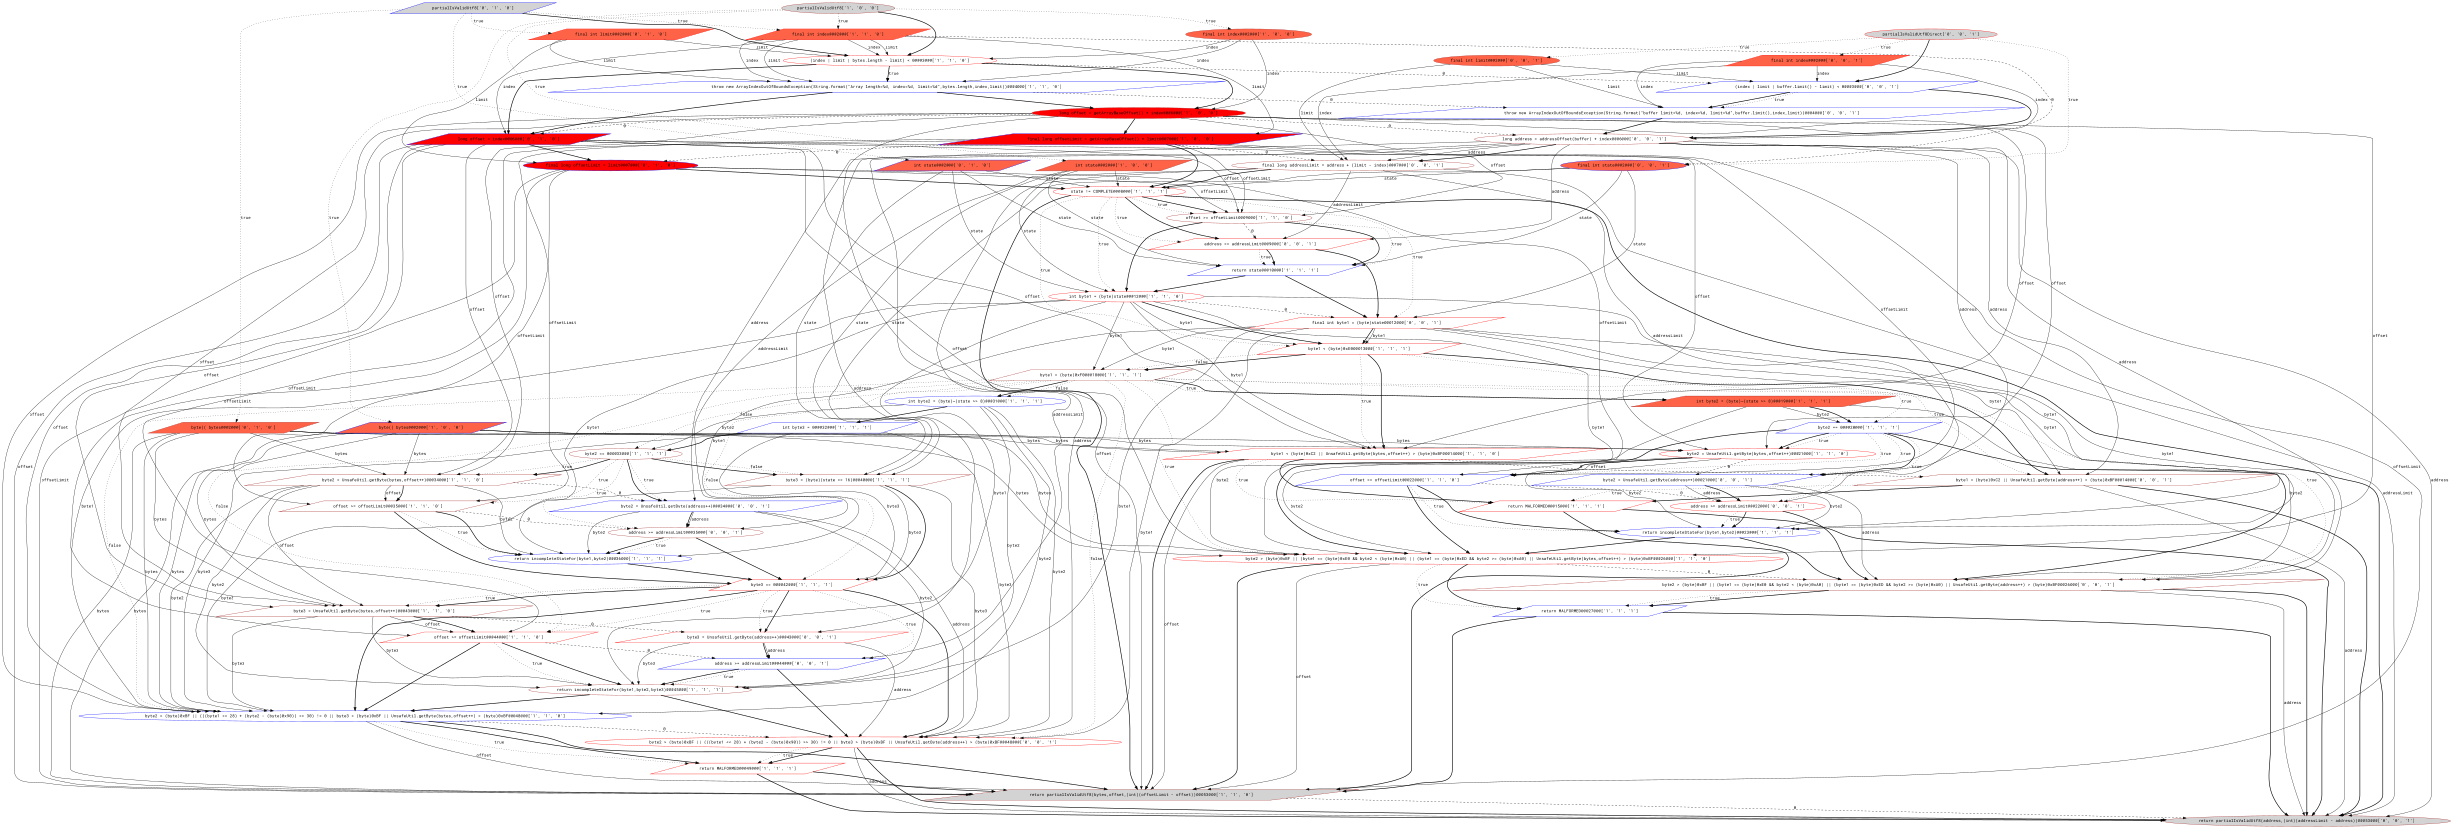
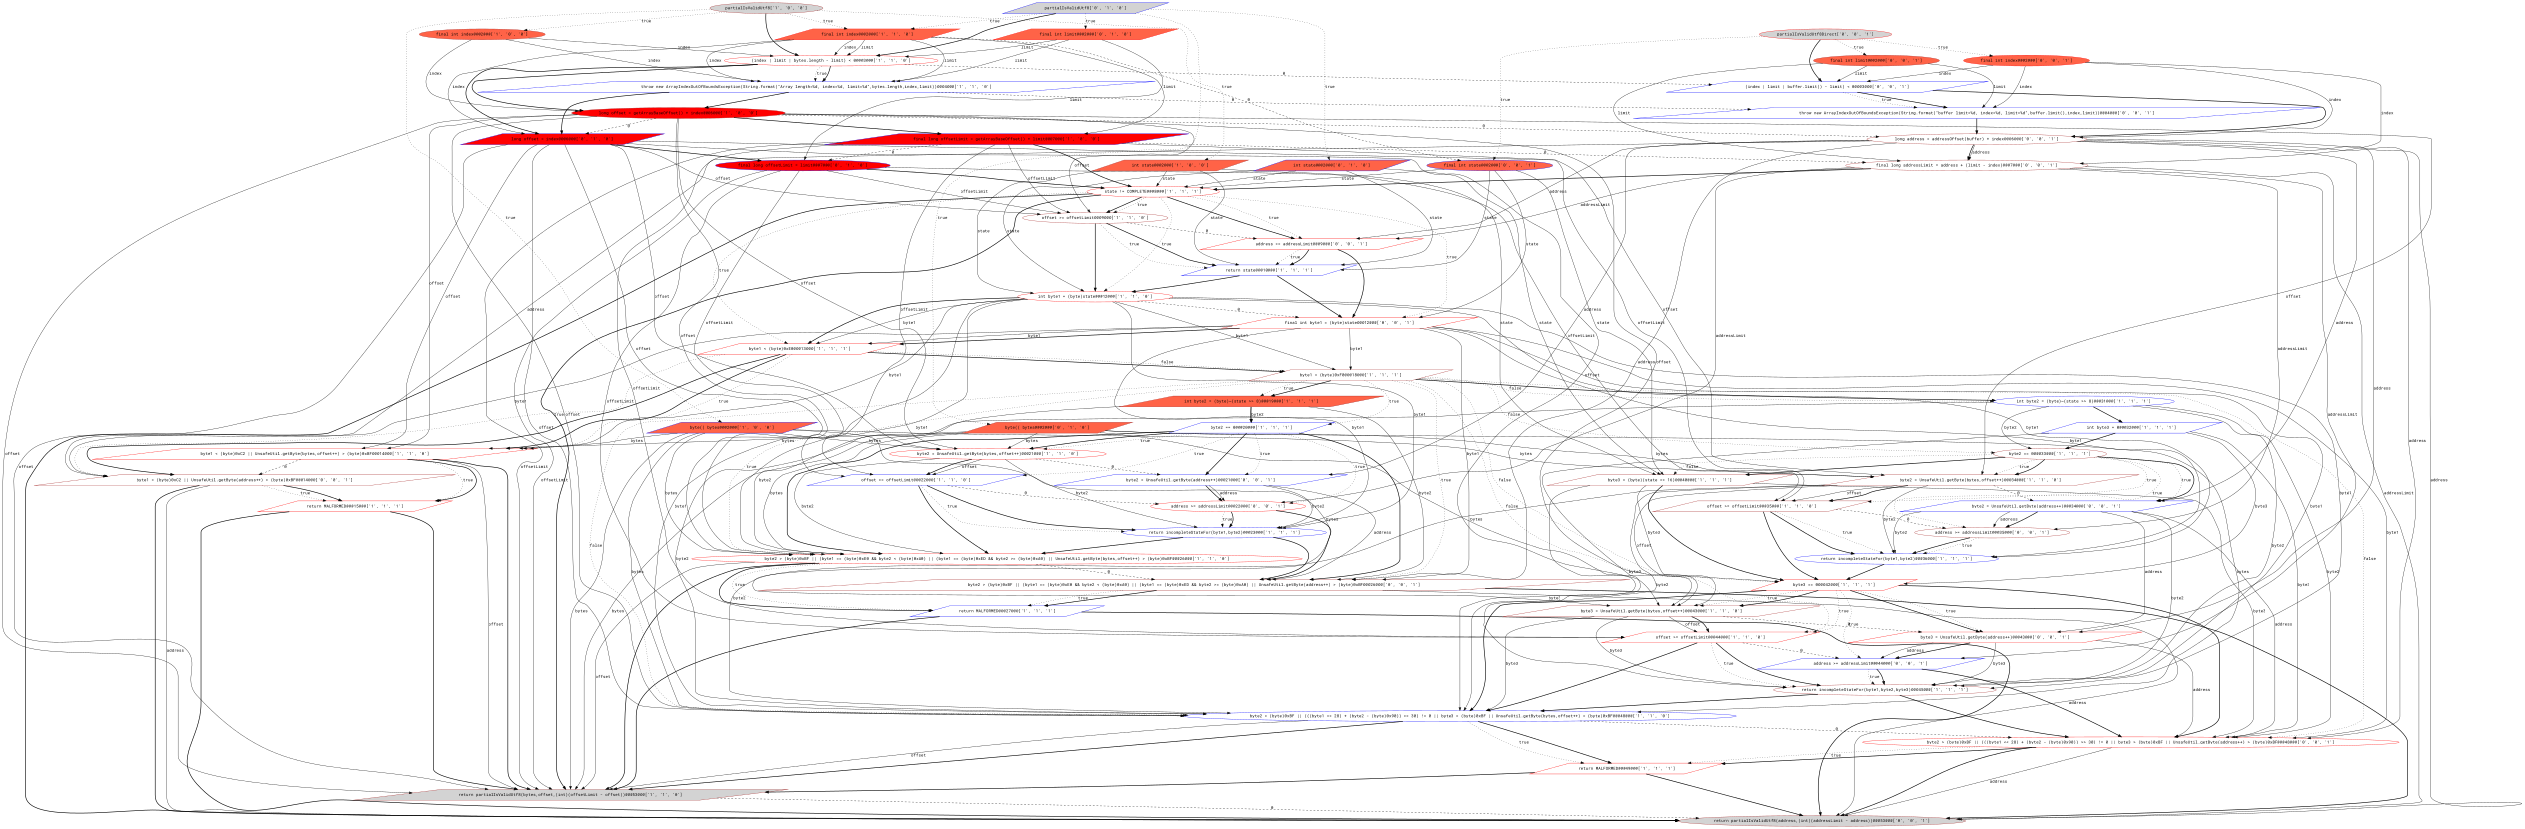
node "final int index@@@2@@@['0', '0', '1']": shape parallelogram -> ellipse
edge "address >= addressLimit@@@35@@@['0', '0', '1']" -> "byte3 == 0@@@42@@@['1', '1', '1']": removed
edge "byte2 = UnsafeUtil.getByte(address++)@@@34@@@['0', '0', '1']" -> "byte3 = UnsafeUtil.getByte(address++)@@@43@@@['0', '0', '1']": added, label "address"
